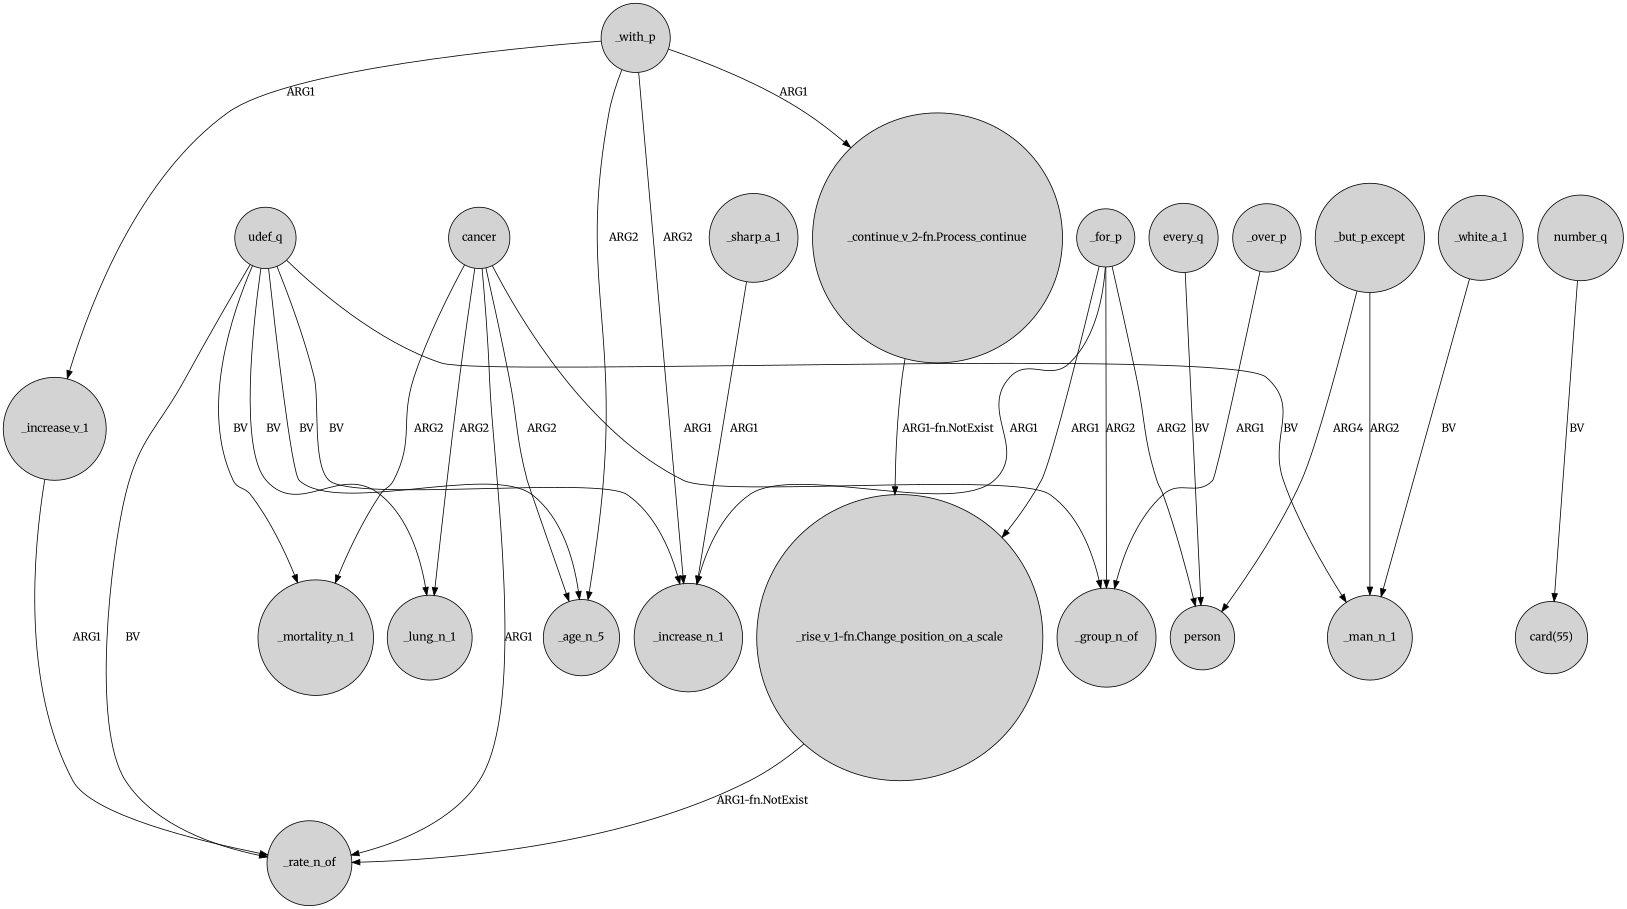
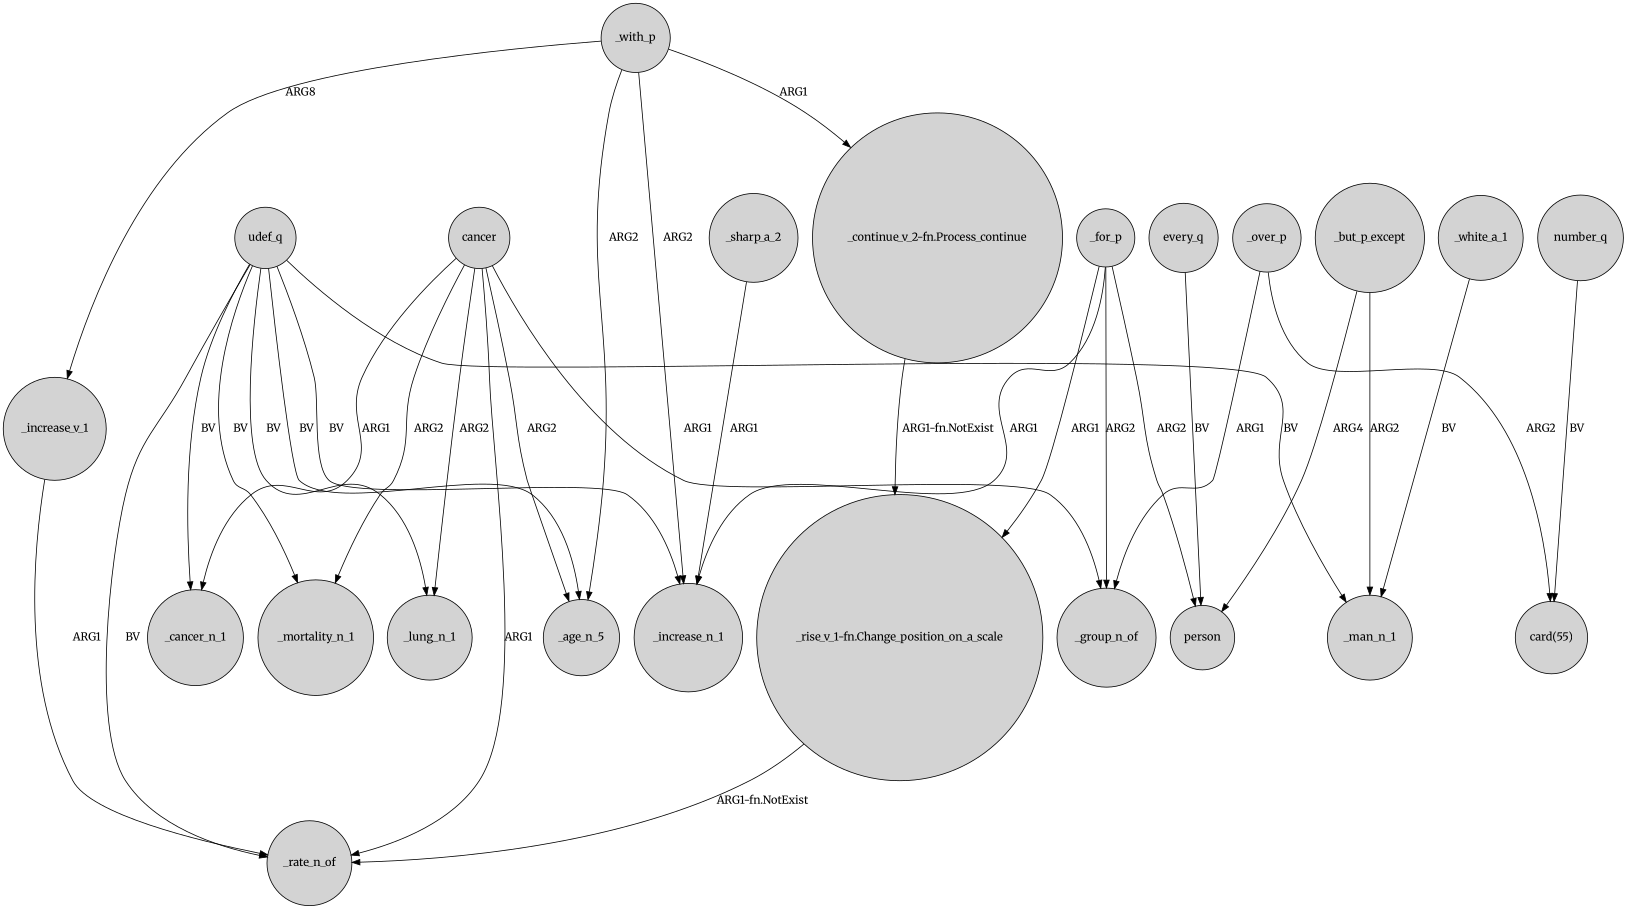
edge "_with_p" -> "_increase_v_1": label "ARG1" -> "ARG8"
node "_sharp_a_1": label "_sharp_a_1" -> "_sharp_a_2"
edge "_over_p" -> "card(55)": added, label "ARG2"
node "_cancer_n_1": added
